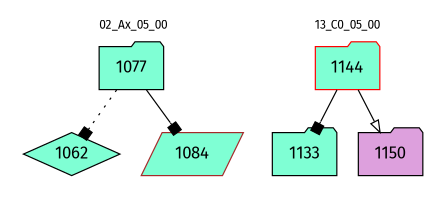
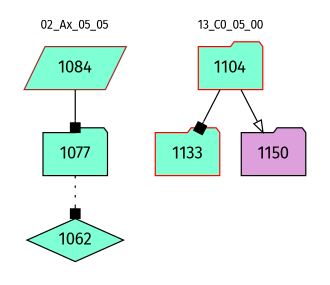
cluster "02_Ax_05_00": label "02_Ax_05_00" -> "02_Ax_05_05"
node "1144": label "1144" -> "1104"
edge "1077" -> "1084": reversed
node "1133": color black -> red
